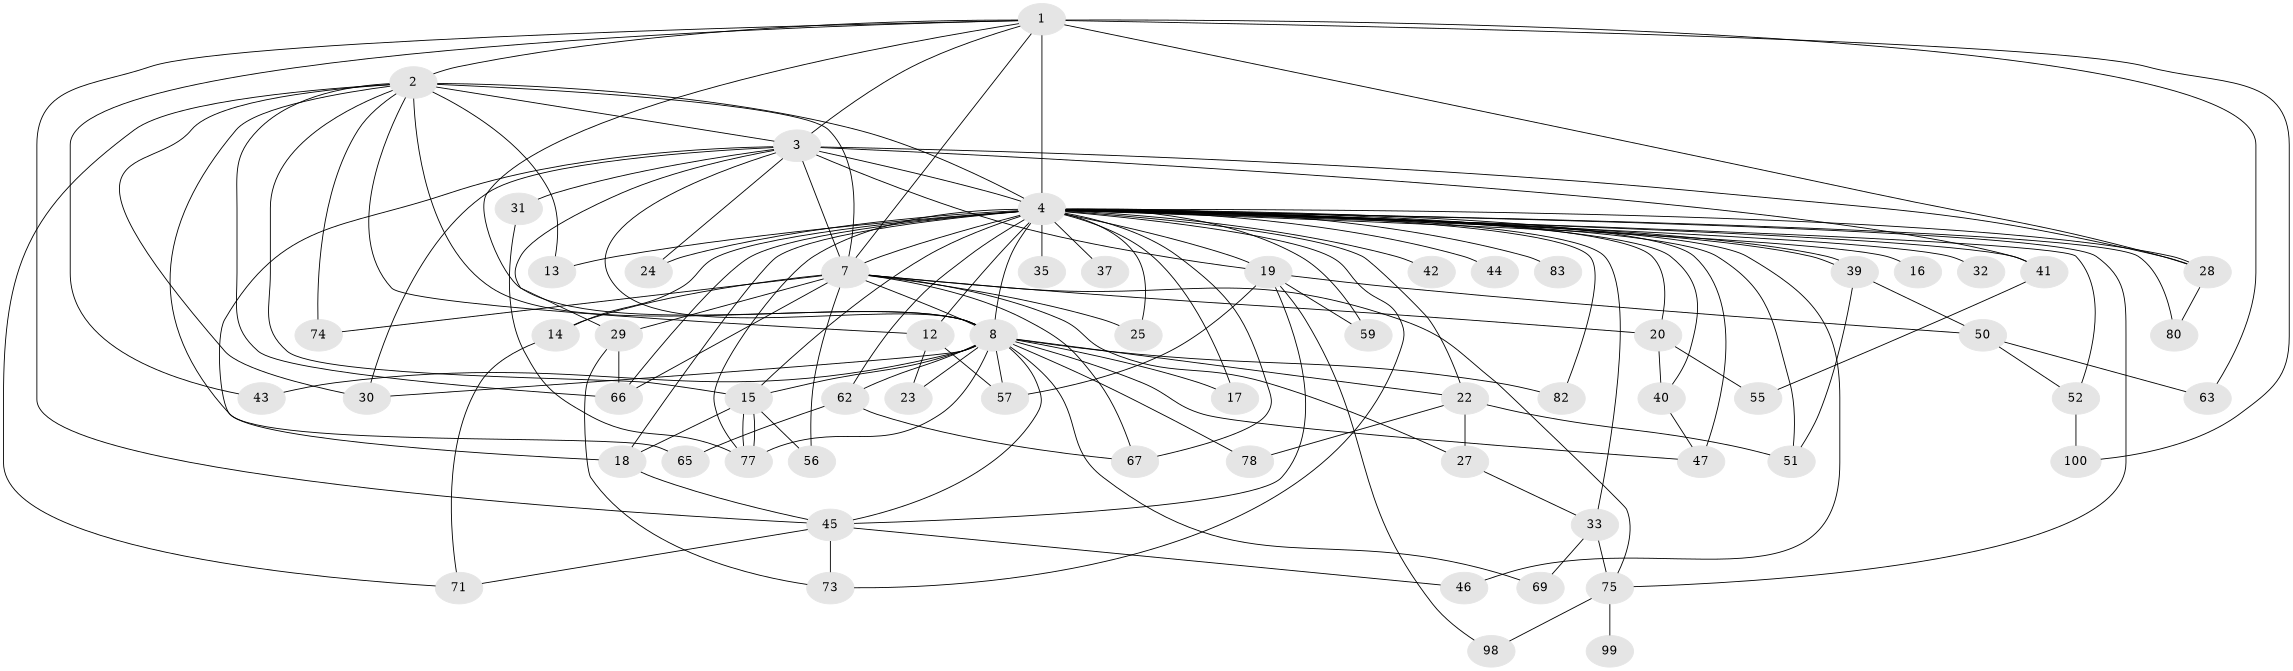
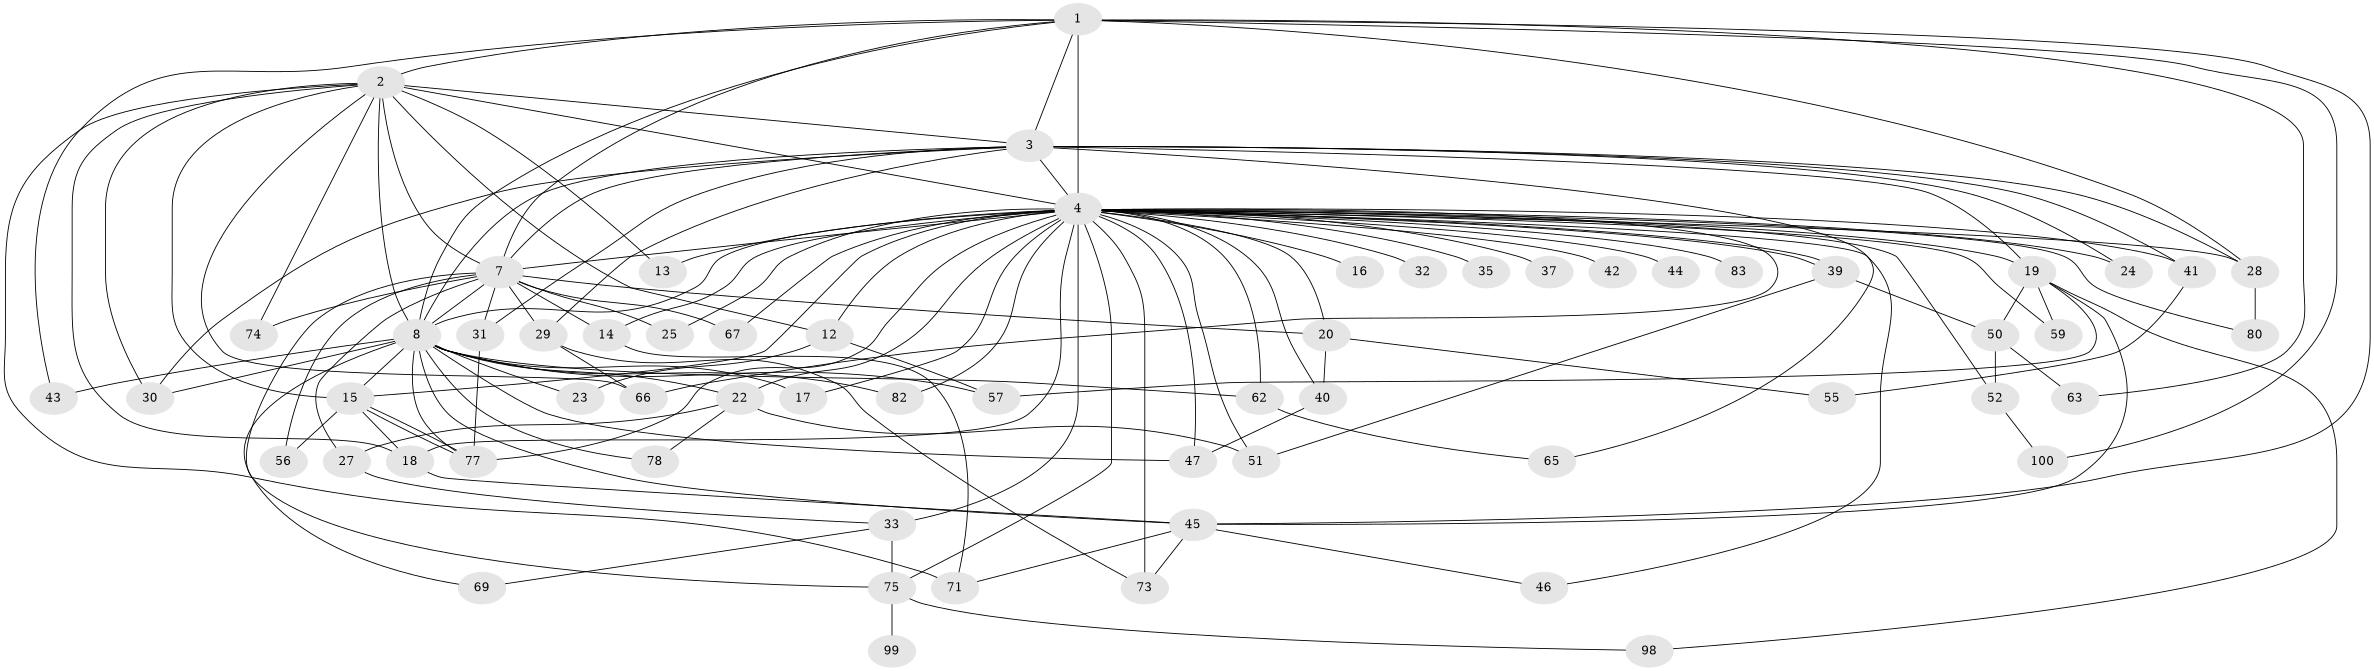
edge "7" -- "66": now "7" -- "31"
edge "62" -- "67": removed
